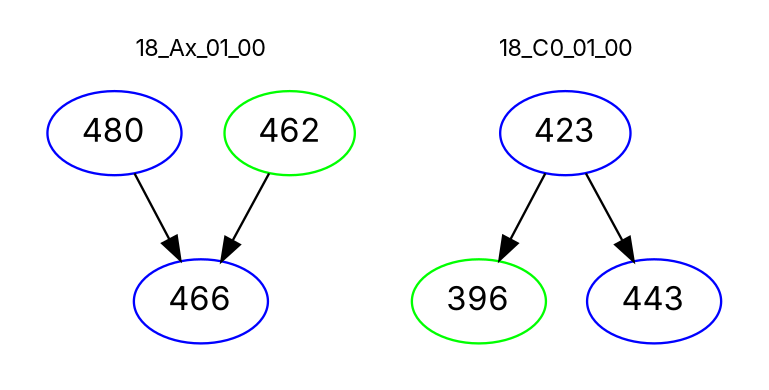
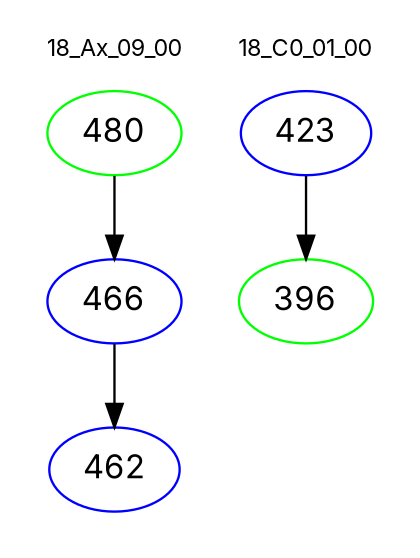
cluster "18_Ax_01_00": label "18_Ax_01_00" -> "18_Ax_09_00"
node "480": color blue -> green
node "462": color green -> blue
edge "462" -> "466": reversed
node "443": removed
